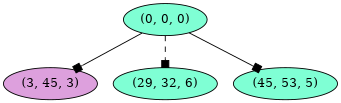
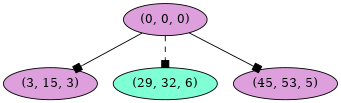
node "(0, 0, 0)": fillcolor aquamarine -> plum
node "(3, 45, 3)": label "(3, 45, 3)" -> "(3, 15, 3)"
node "(45, 53, 5)": fillcolor aquamarine -> plum
